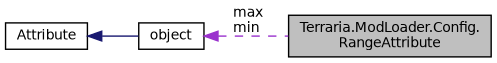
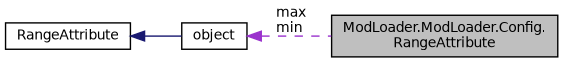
node "Attribute": label "Attribute" -> "RangeAttribute"
node "Terraria.ModLoader.Config. RangeAttribute": label "Terraria.ModLoader.Config. RangeAttribute" -> "ModLoader.ModLoader.Config. RangeAttribute"
